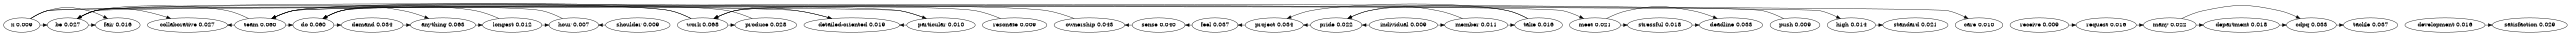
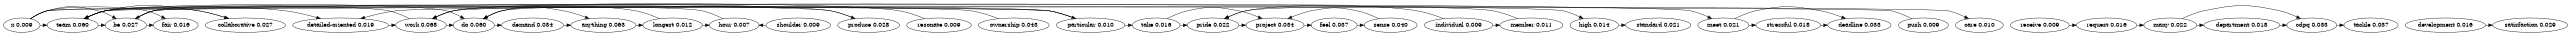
edge "x 0.009" -> "team 0.060": added
edge "sense 0.040" -> "ownership 0.043": now "sense 0.040" -> "project 0.034"
edge "member 0.011" -> "take 0.016": now "particular 0.010" -> "take 0.016"
